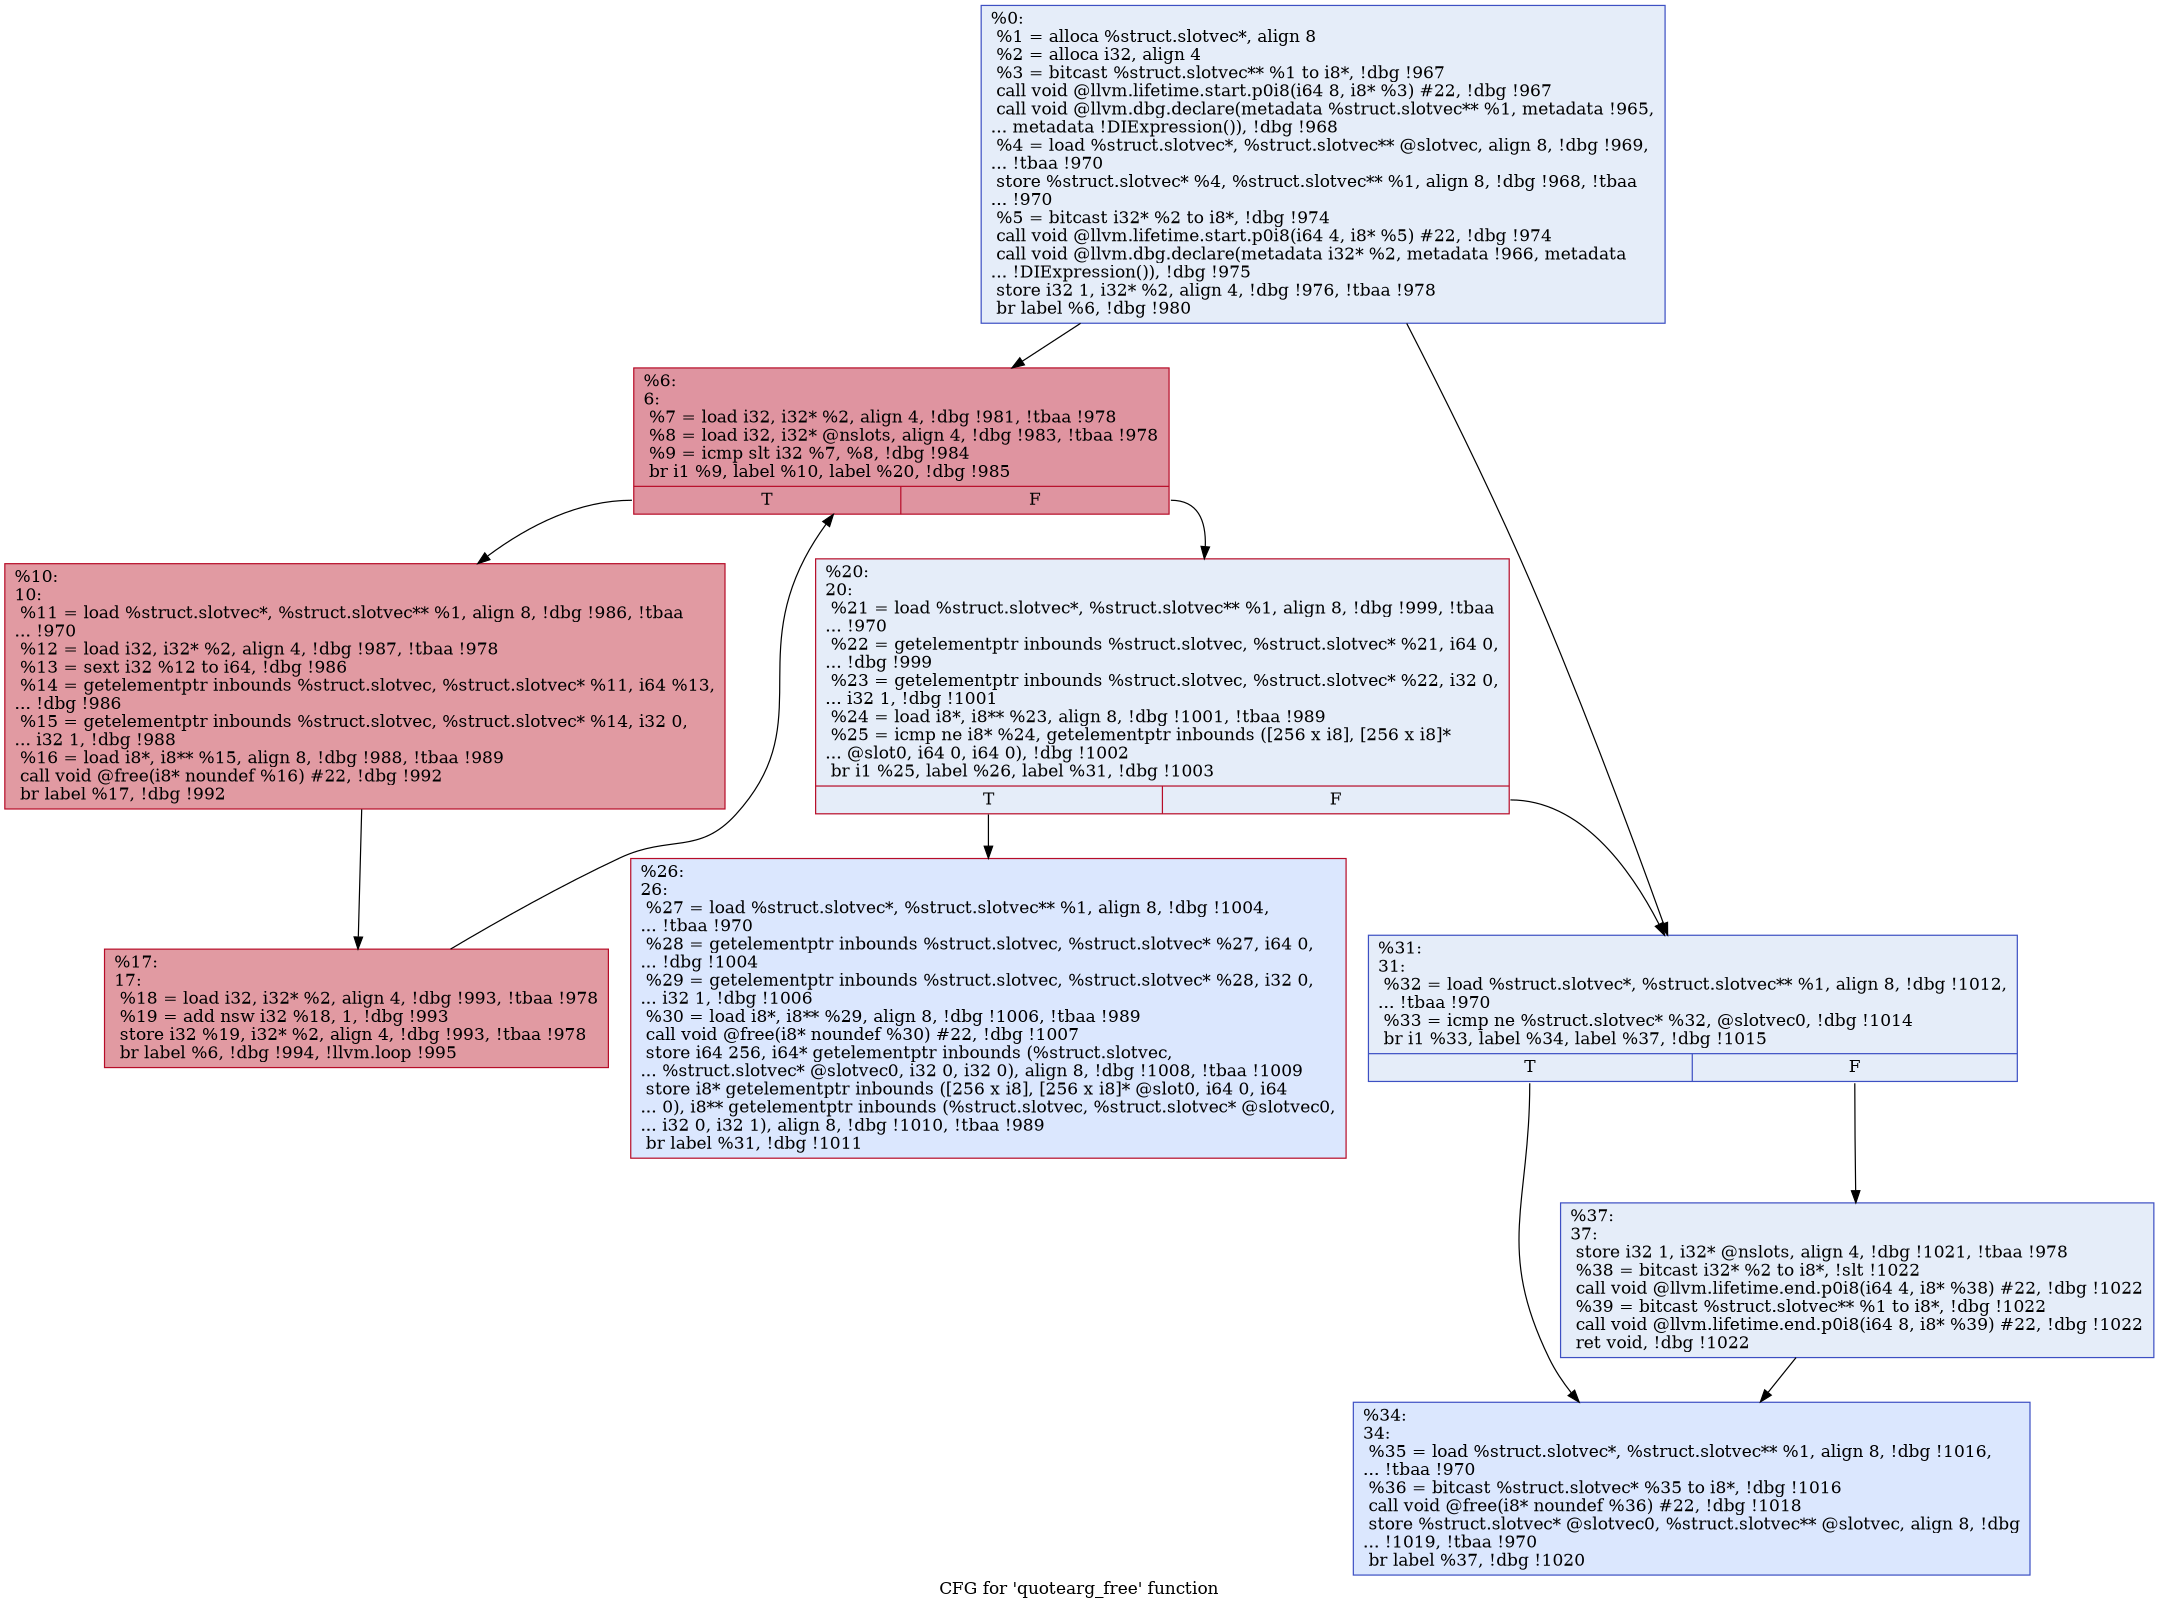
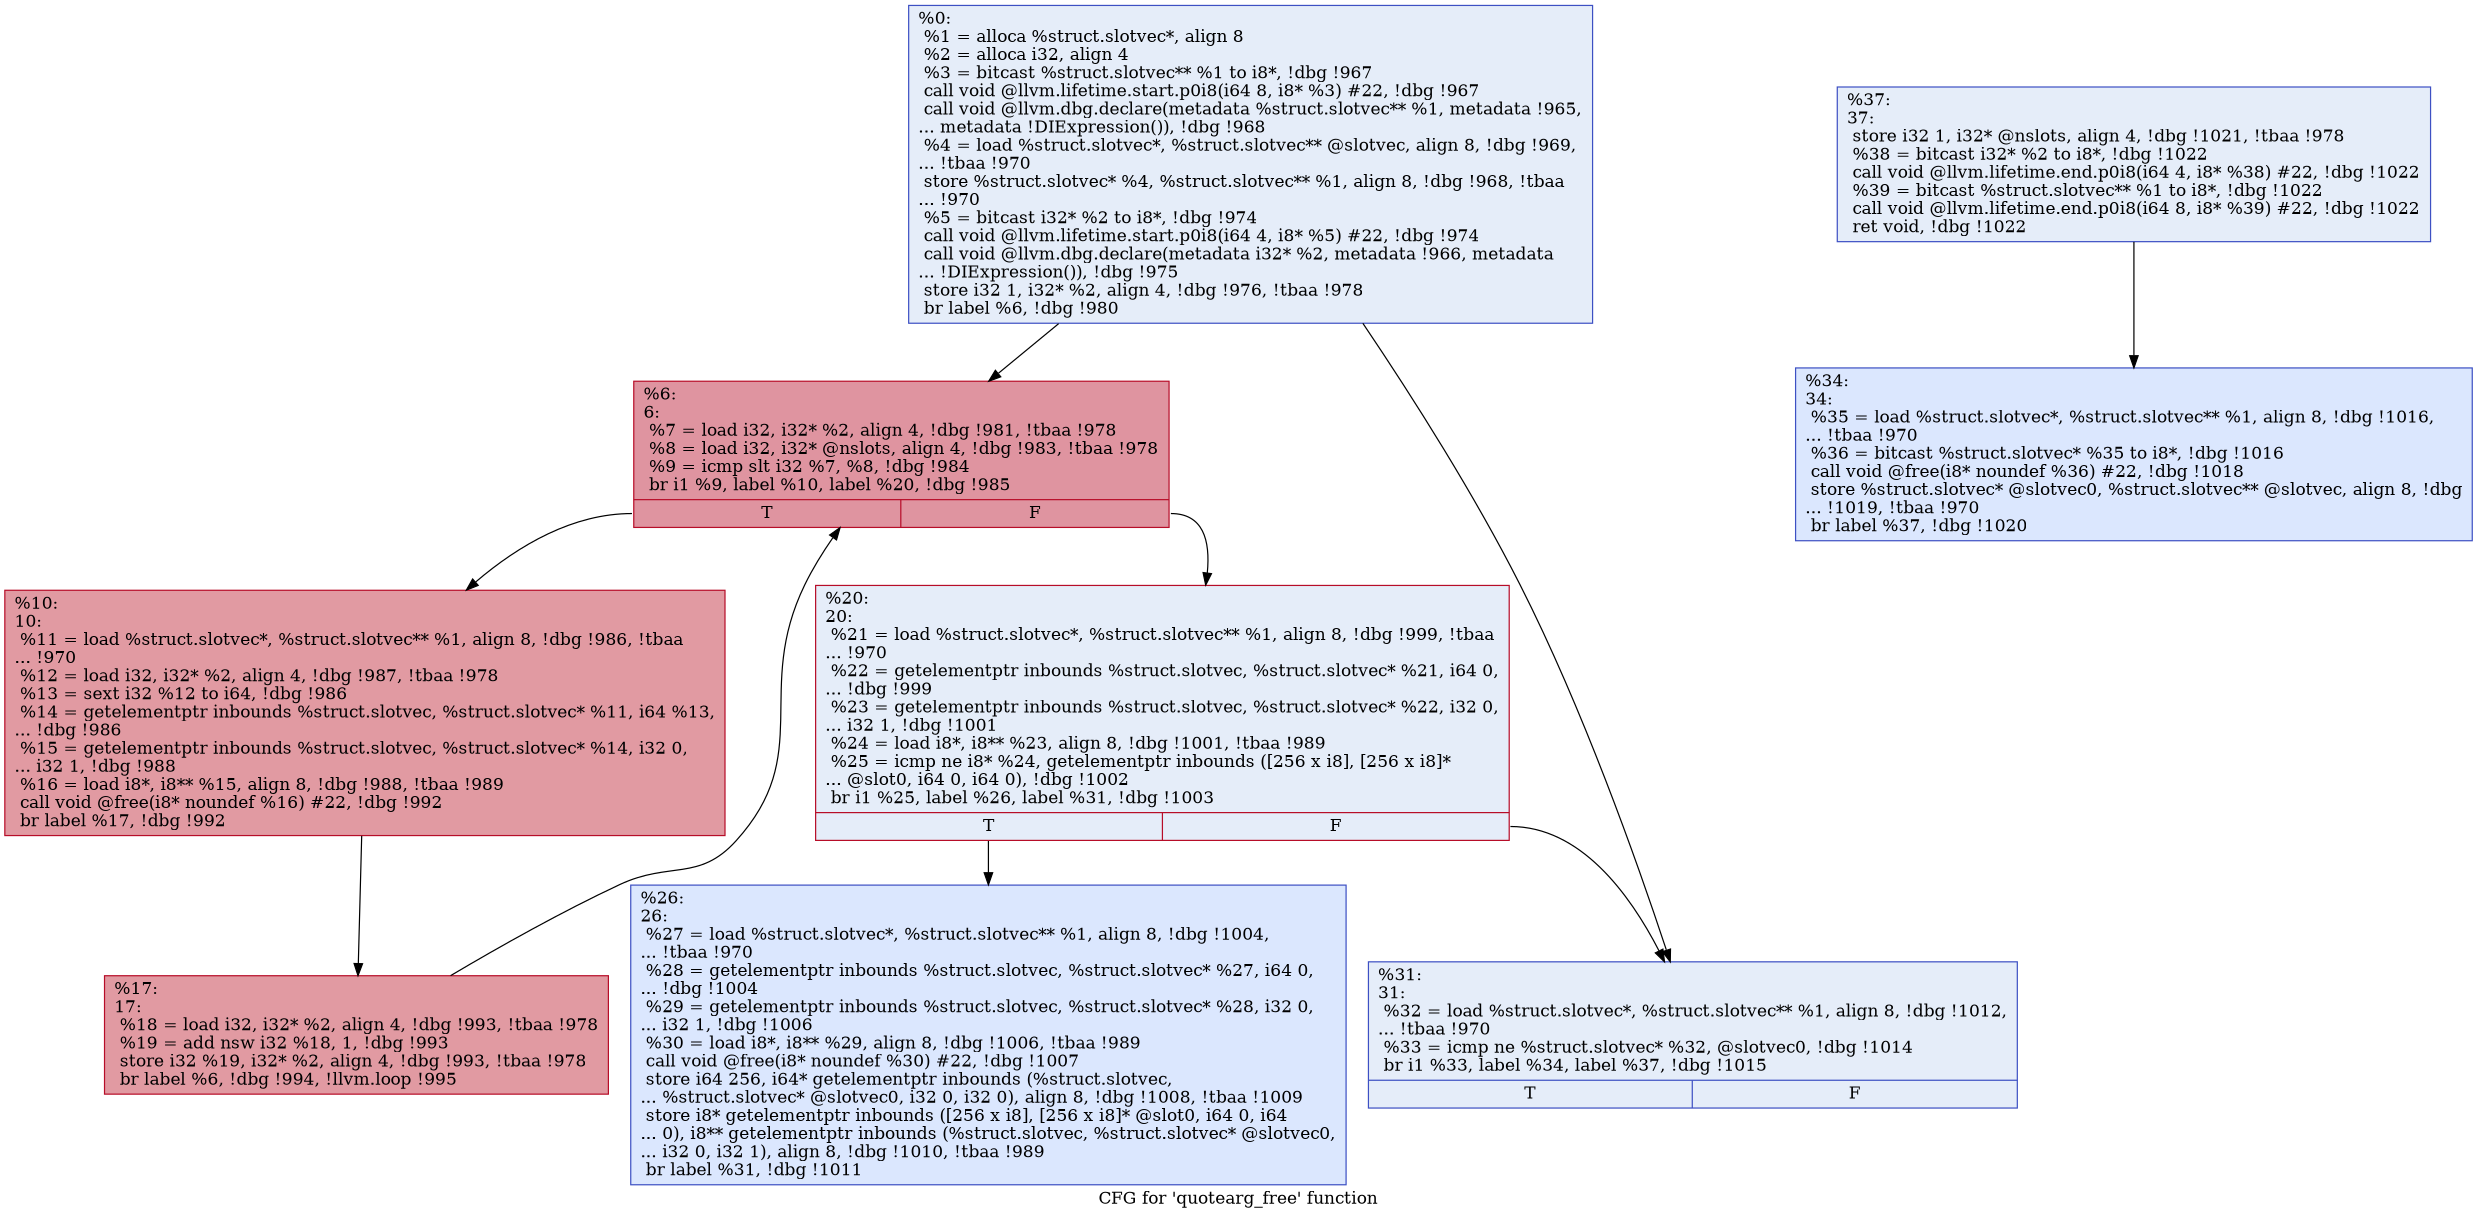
node "%26:": color #b70d28ff -> #3d50c3ff
edge "%31:" -> "%37:": removed
edge "%31:" -> "%34:": removed
node "%37:": text "%38 = bitcast i32* %2 to i8*, !slt !1022" -> "%38 = bitcast i32* %2 to i8*, !dbg !1022"
